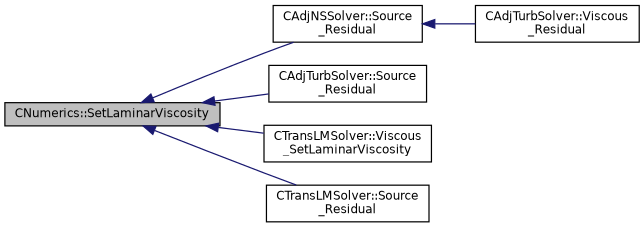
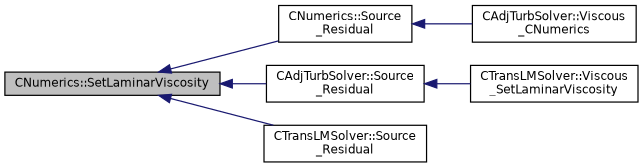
node "CAdjNSSolver::Source _Residual": label "CAdjNSSolver::Source _Residual" -> "CNumerics::Source _Residual"
node "CAdjTurbSolver::Viscous _Residual": label "CAdjTurbSolver::Viscous _Residual" -> "CAdjTurbSolver::Viscous _CNumerics"
edge "CTransLMSolver::Viscous _SetLaminarViscosity" -> "CNumerics::SetLaminarViscosity": now "CTransLMSolver::Viscous _SetLaminarViscosity" -> "CAdjTurbSolver::Source _Residual"
